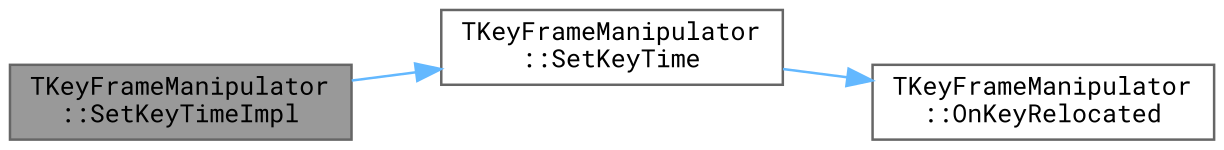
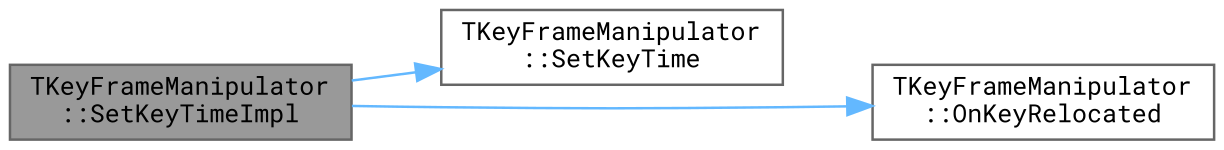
edge "TKeyFrameManipulator ::SetKeyTime" -> "TKeyFrameManipulator ::OnKeyRelocated": now "TKeyFrameManipulator ::SetKeyTimeImpl" -> "TKeyFrameManipulator ::OnKeyRelocated"
